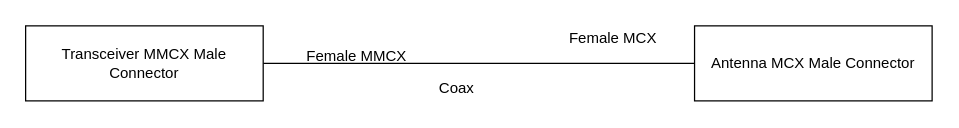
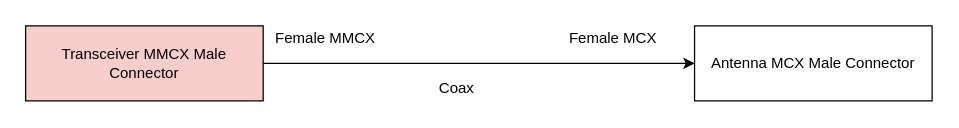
node "Female MMCX": moved (357, 57) -> (326, 38)
node "Transceiver MMCX Male Connector": fillcolor #ffffff -> #f8cecc
edge "Transceiver MMCX Male Connector" -- "Antenna MCX Male Connector": arrowhead none -> classic
